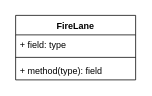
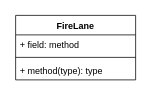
node "+ field: type": label "+ field: type" -> "+ field: method"
node "+ method(type): field": label "+ method(type): field" -> "+ method(type): type"
